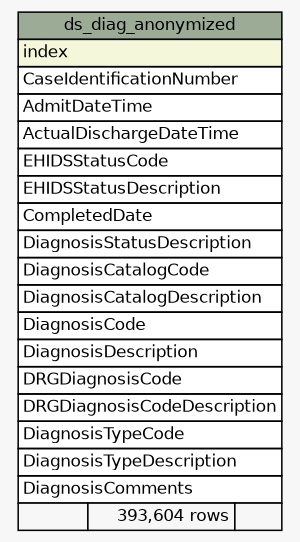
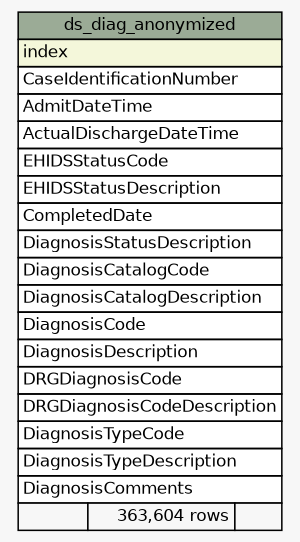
node "ds_diag_anonymized": text "393,604 rows" -> "363,604 rows"
